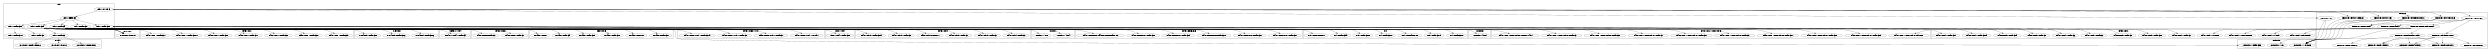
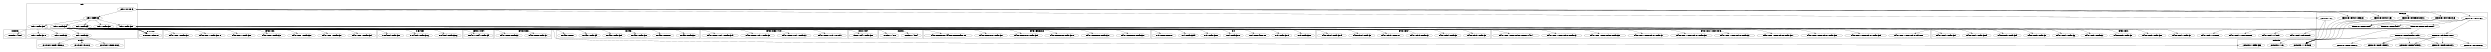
edge "main::BEGIN@9" -> "File::Find::BEGIN@4": reversed
cluster "Recursive": label "Recursive" -> "Config"
